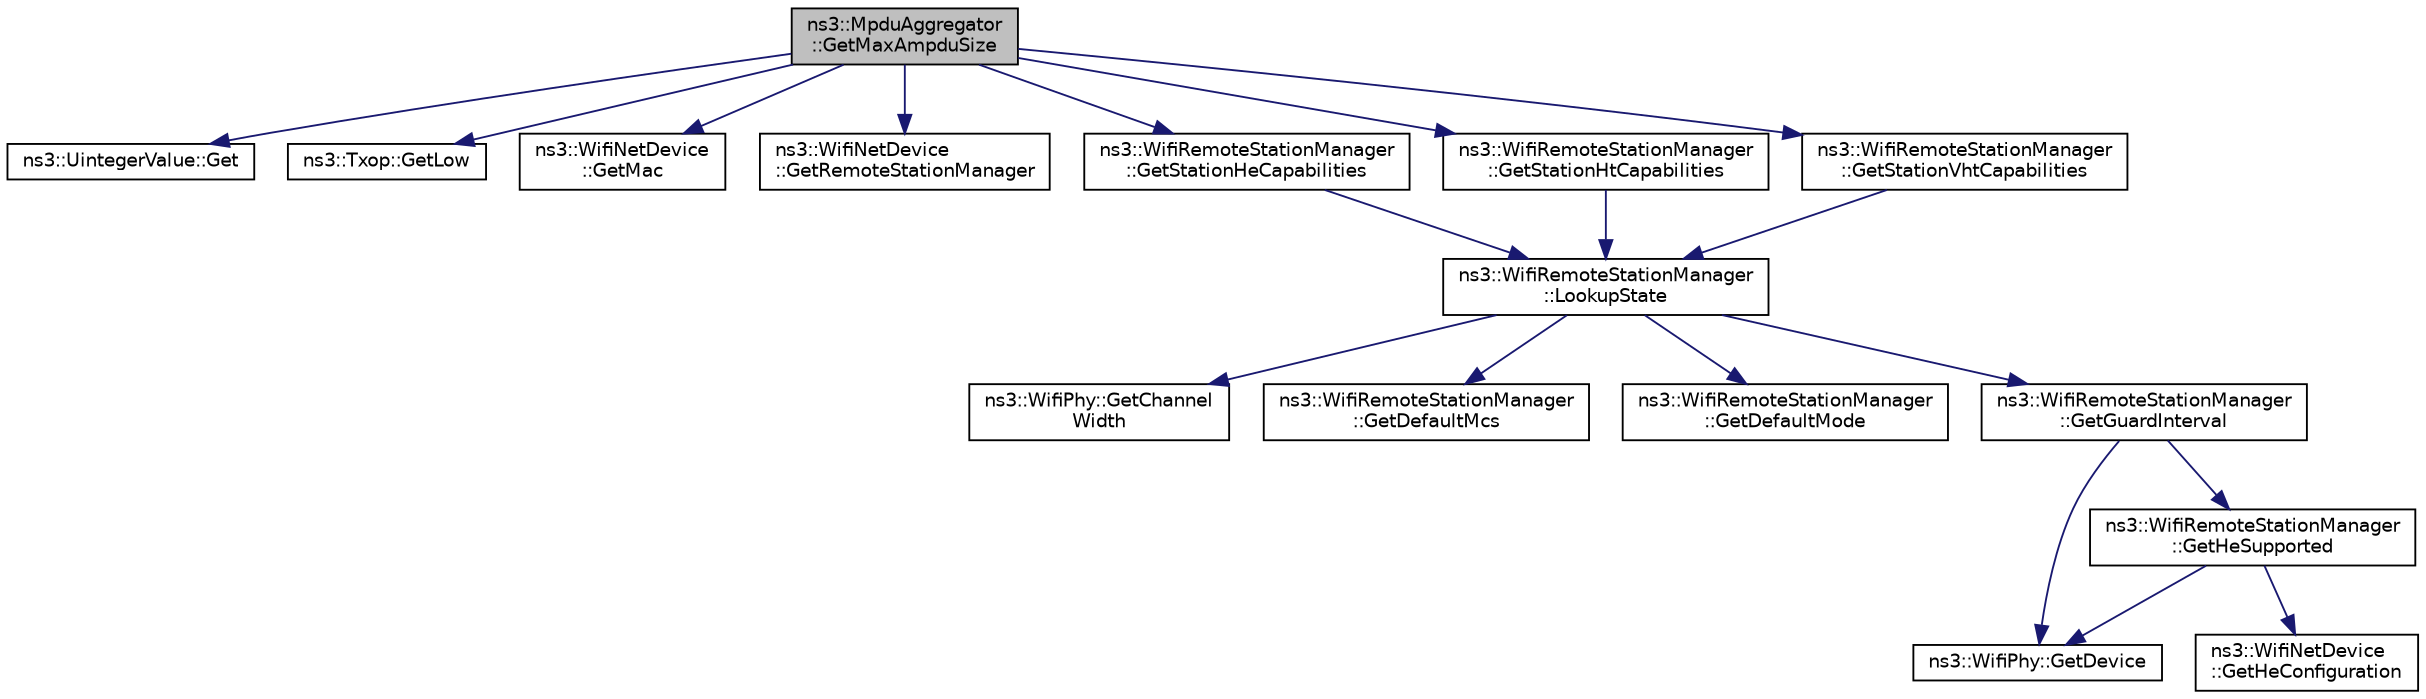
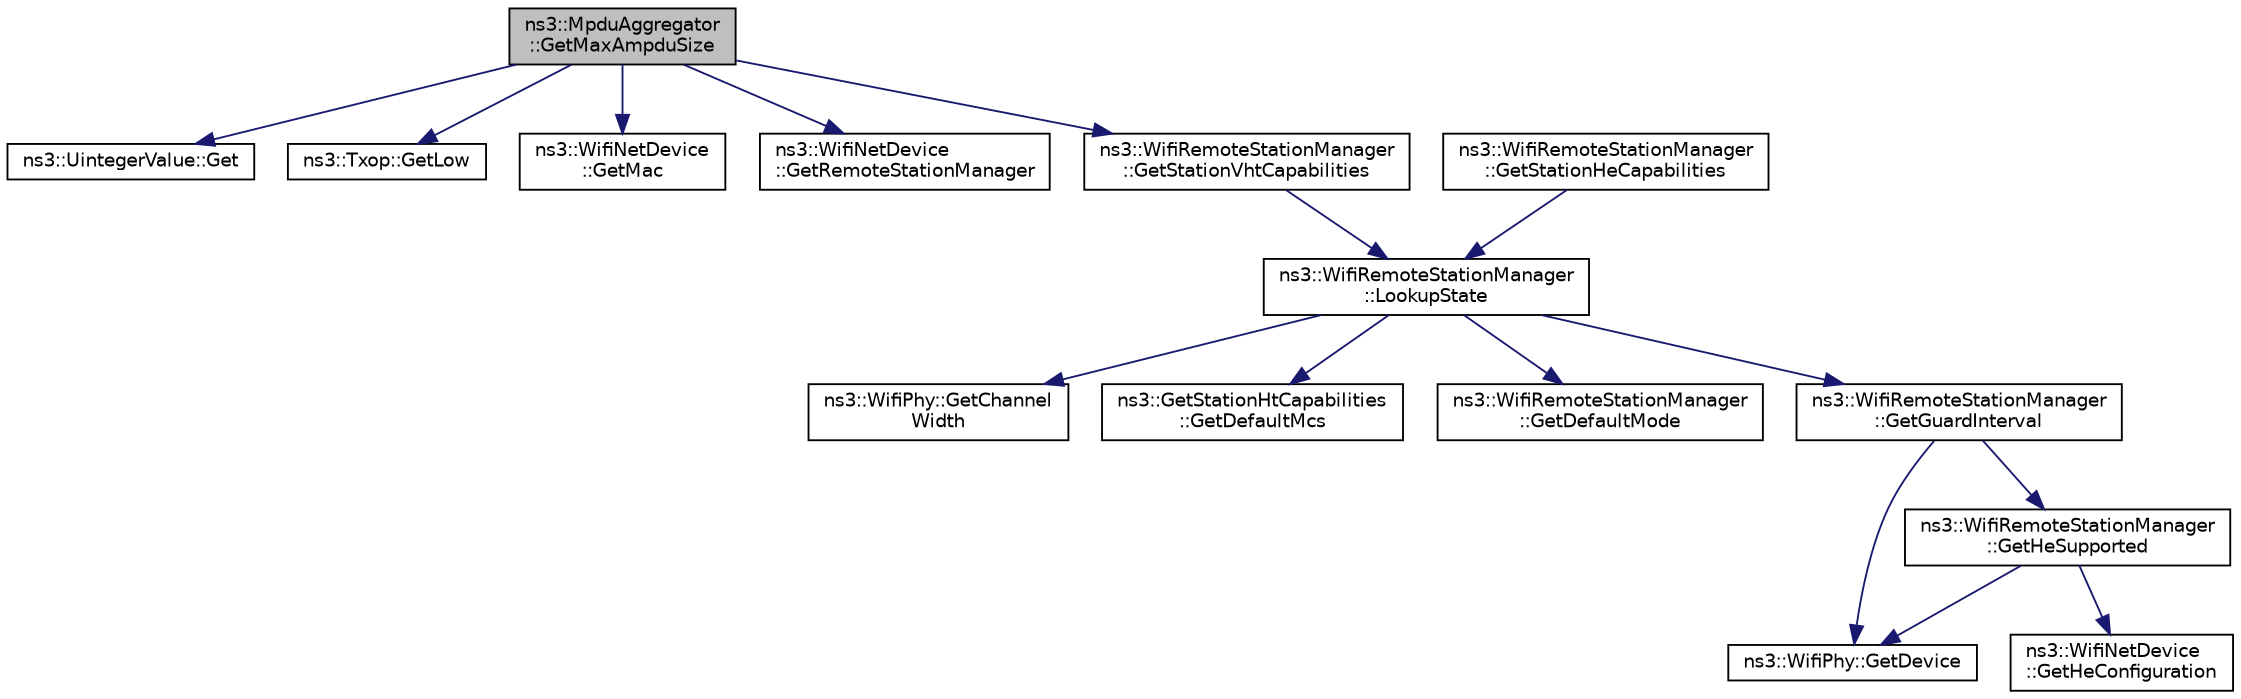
edge "ns3::MpduAggregator ::GetMaxAmpduSize" -> "ns3::WifiRemoteStationManager ::GetStationHeCapabilities": removed
node "ns3::WifiRemoteStationManager ::GetStationHtCapabilities": removed
node "ns3::WifiRemoteStationManager ::GetDefaultMcs": label "ns3::WifiRemoteStationManager ::GetDefaultMcs" -> "ns3::GetStationHtCapabilities ::GetDefaultMcs"
